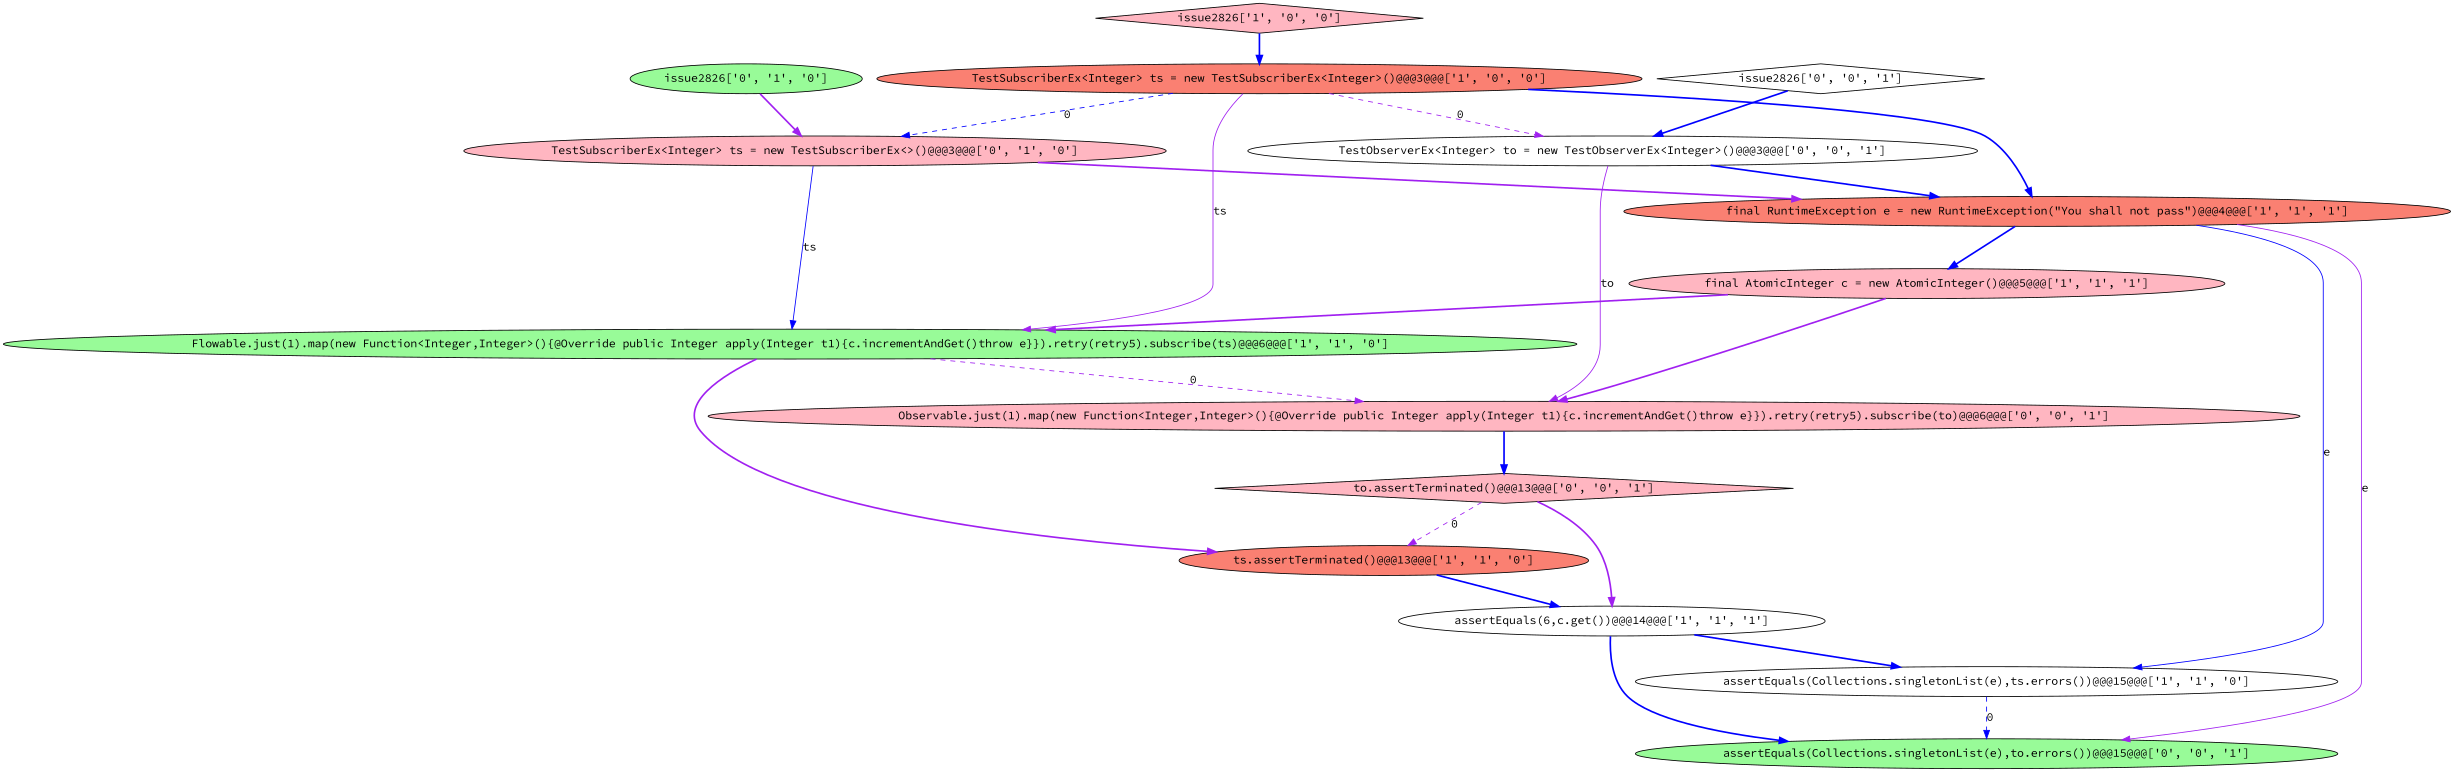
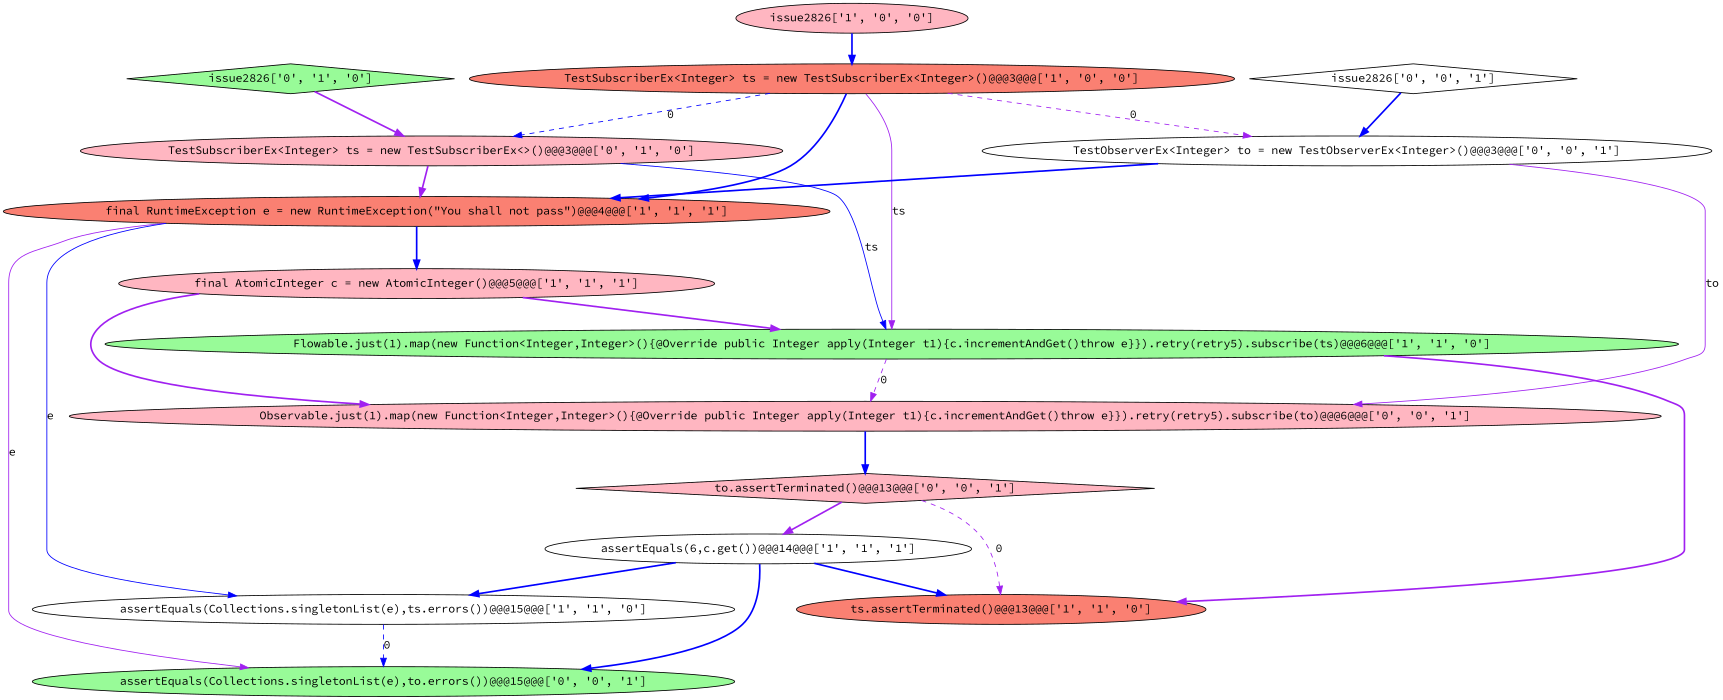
node "issue2826['1', '0', '0']": shape diamond -> ellipse
node "issue2826['0', '1', '0']": shape ellipse -> diamond
edge "ts.assertTerminated()@@@13@@@['1', '1', '0']" -> "assertEquals(6,c.get())@@@14@@@['1', '1', '1']": reversed
